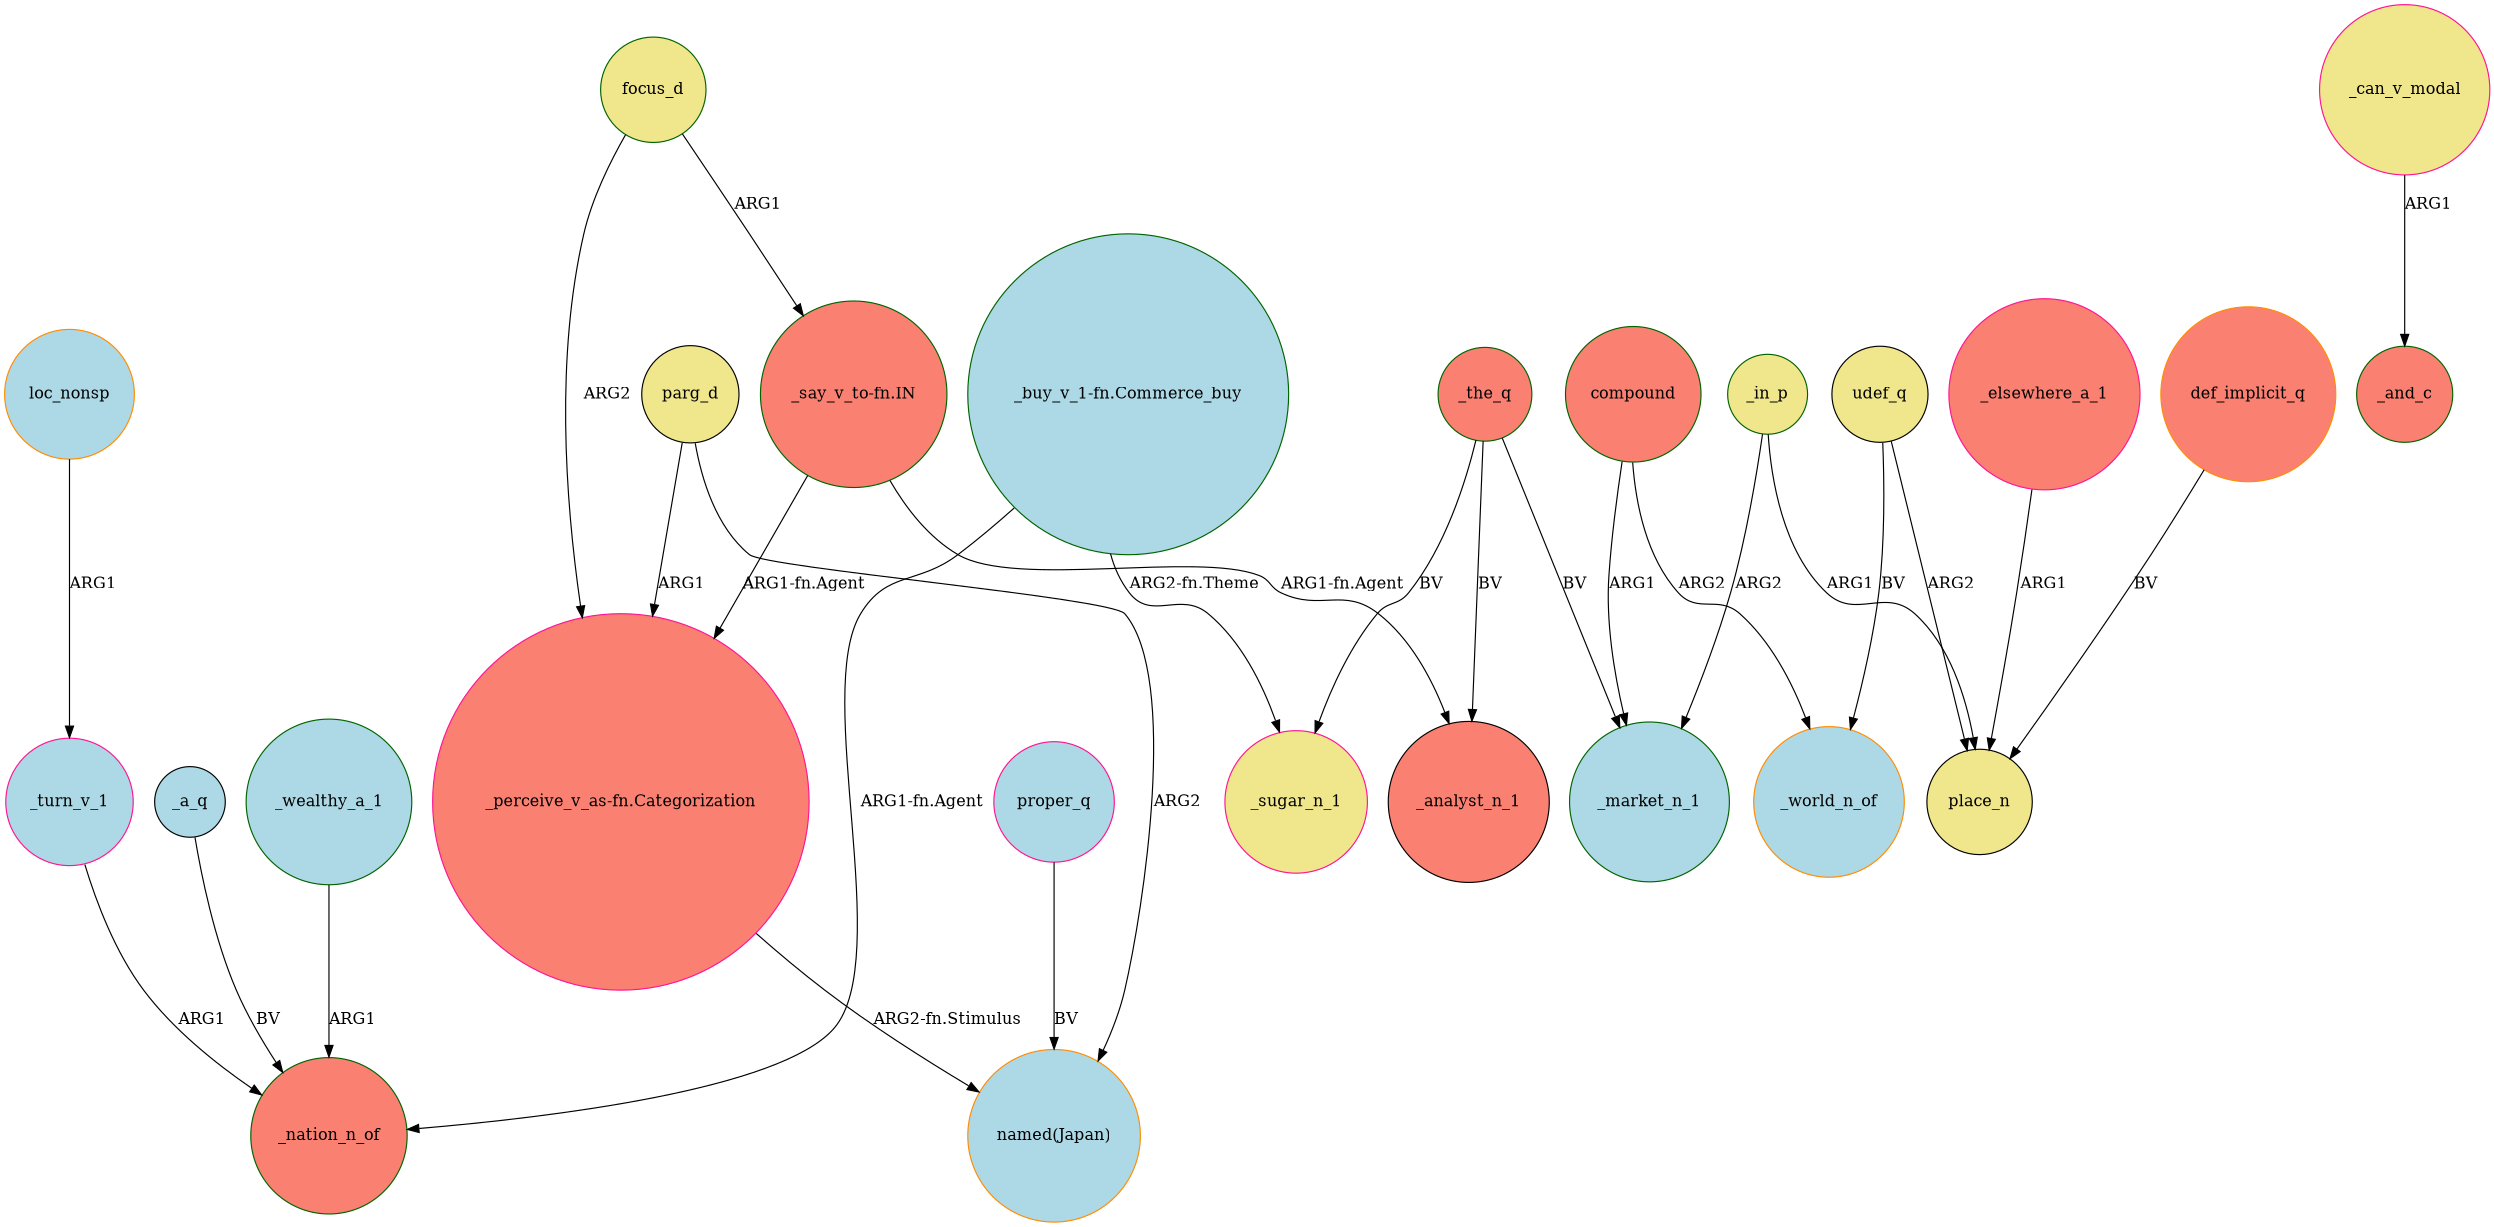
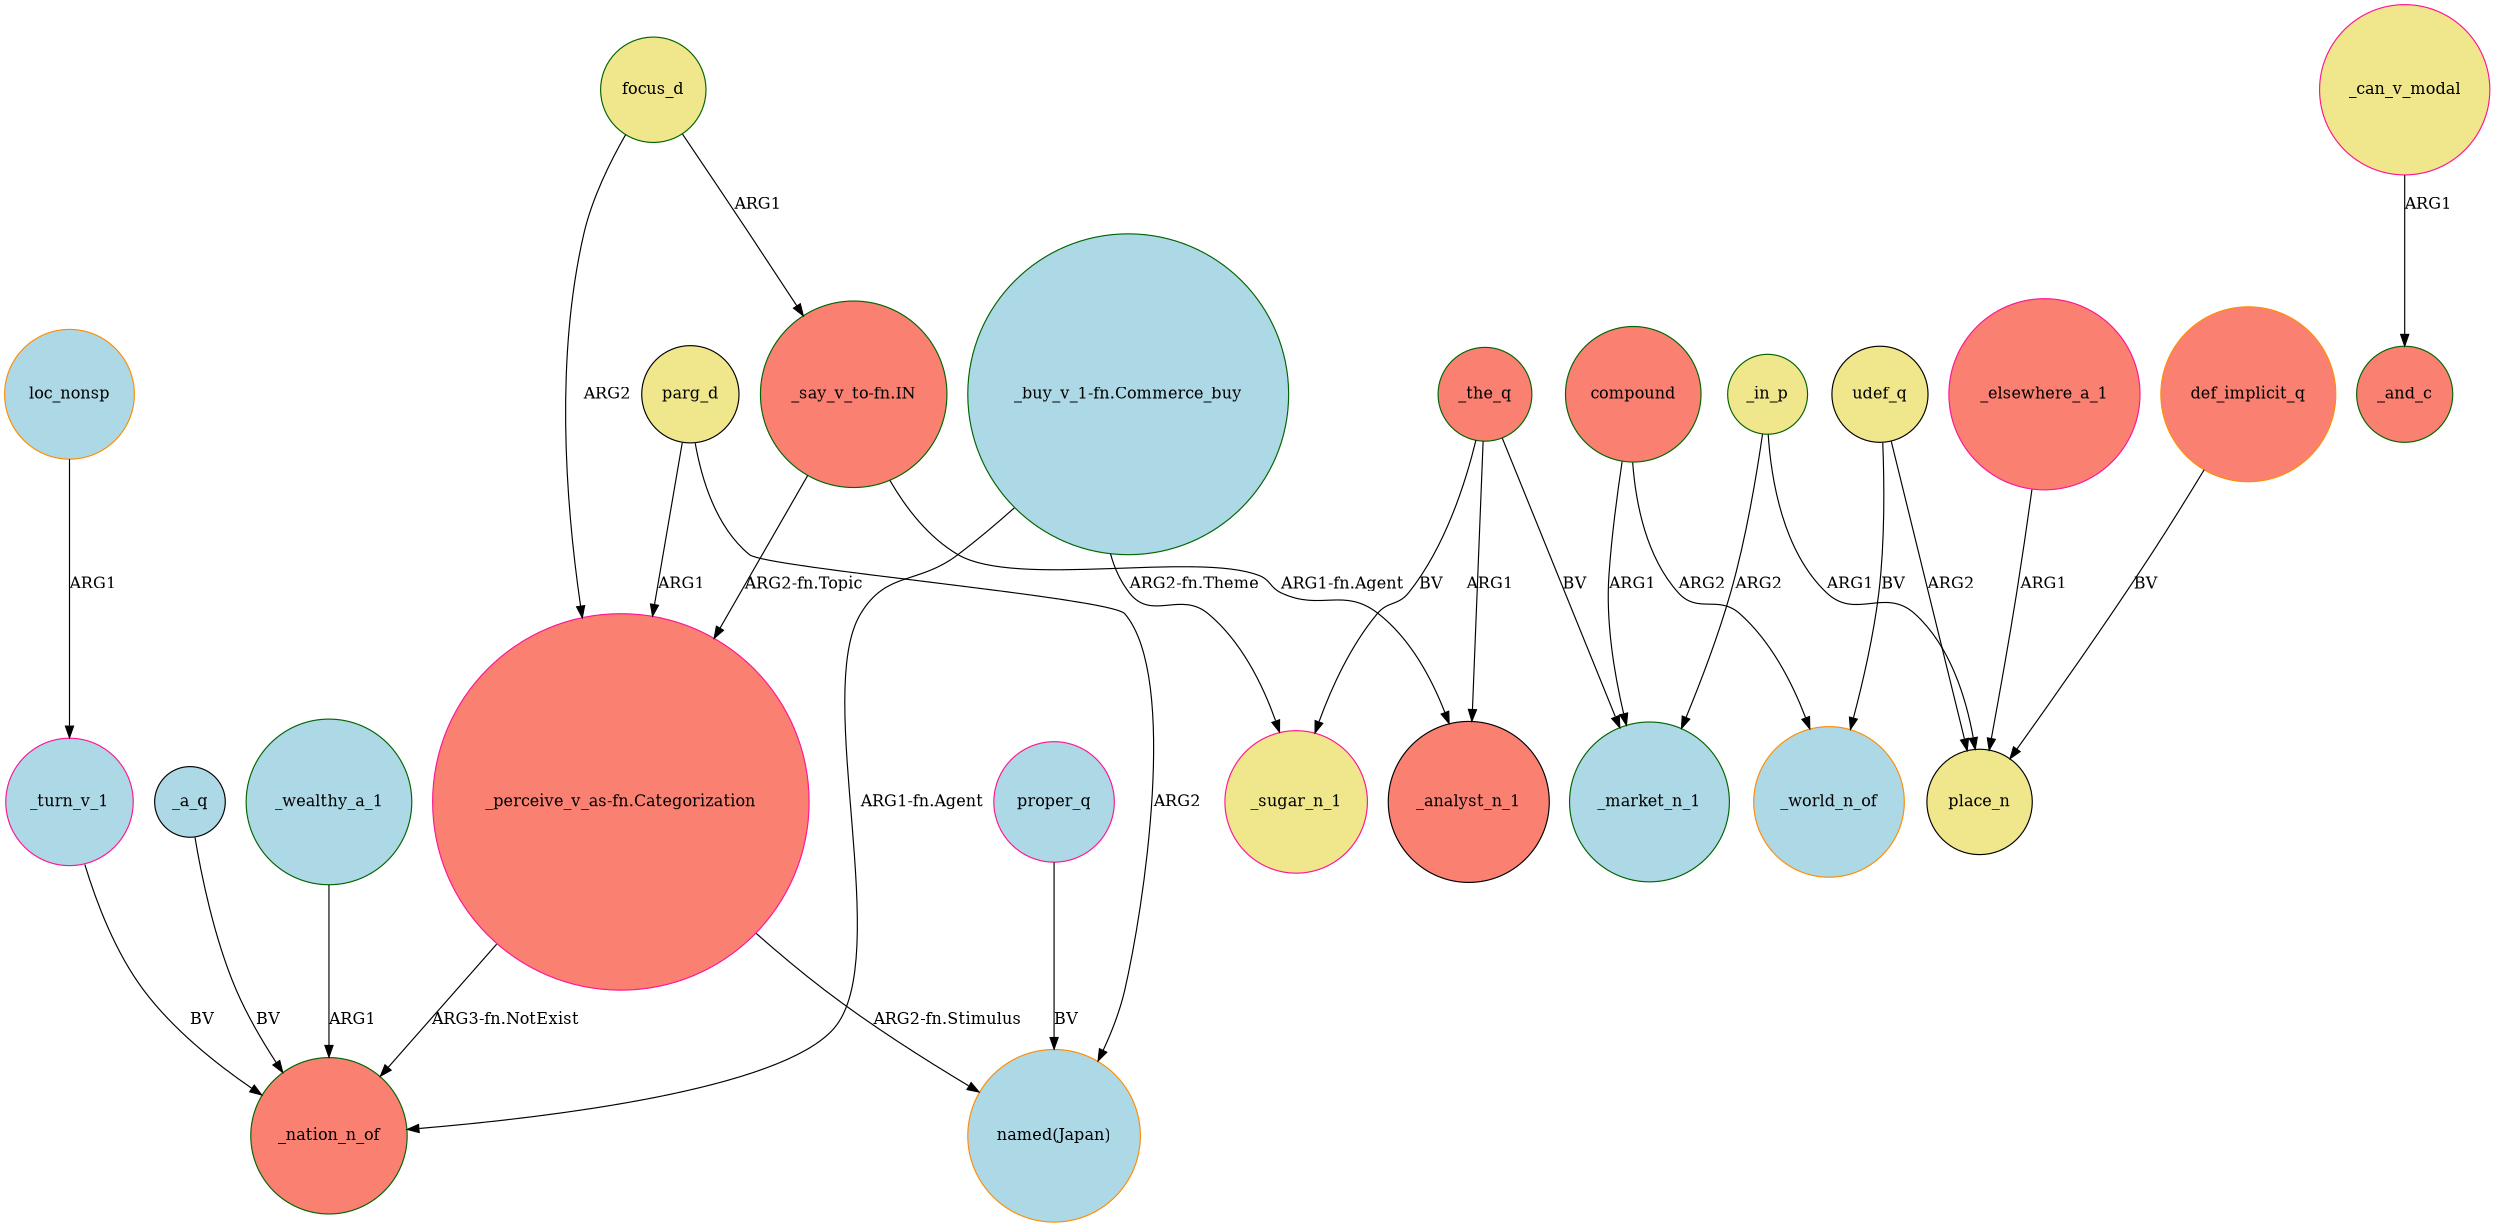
edge "_say_v_to-fn.IN" -> "_perceive_v_as-fn.Categorization": label "ARG1-fn.Agent" -> "ARG2-fn.Topic"
edge "_the_q" -> "_analyst_n_1": label "BV" -> "ARG1"
edge "_perceive_v_as-fn.Categorization" -> "_nation_n_of": added, label "ARG3-fn.NotExist"
edge "_turn_v_1" -> "_nation_n_of": label "ARG1" -> "BV"
